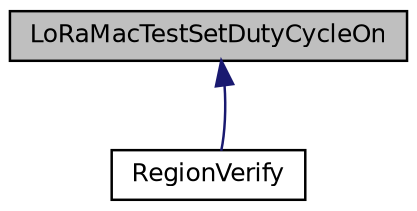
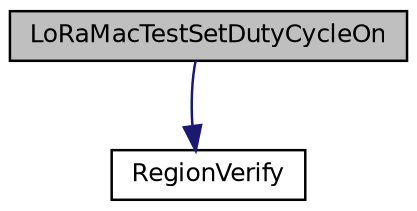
edge "RegionVerify" -> "LoRaMacTestSetDutyCycleOn": reversed
